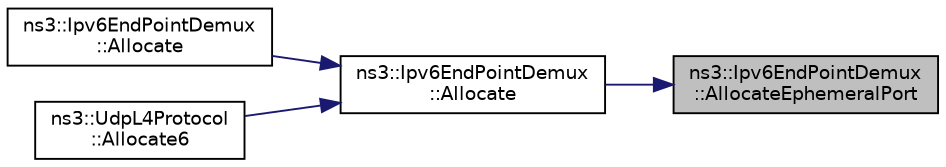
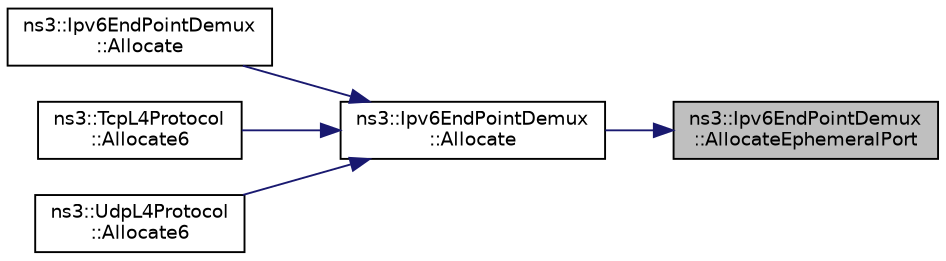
node "ns3::TcpL4Protocol ::Allocate6": added
